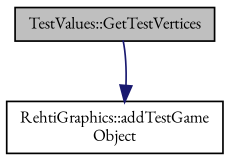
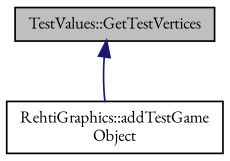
edge "TestValues::GetTestVertices" -> "RehtiGraphics::addTestGame Object": reversed
